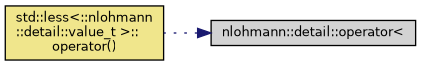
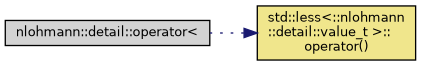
edge "std::less<::nlohmann ::detail::value_t >:: operator()" -> "nlohmann::detail::operator<": reversed
